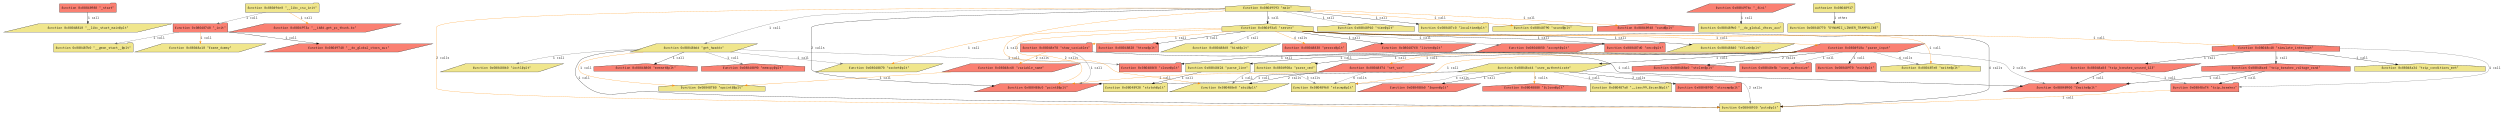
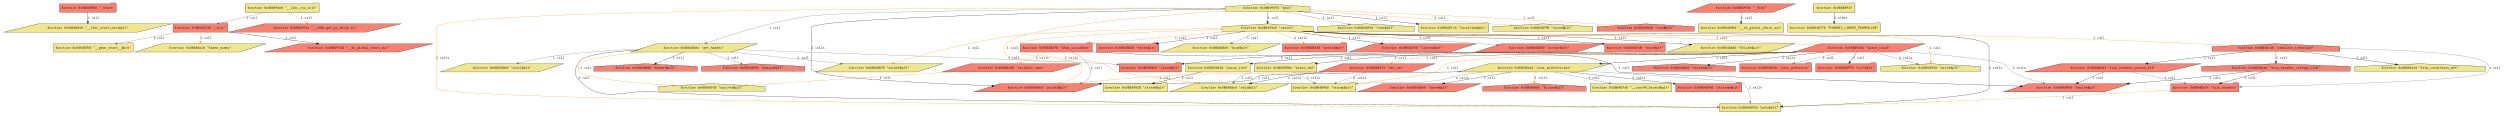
node "authorize 0x08048917": label "authorize 0x08048917" -> "function 0x08048917"
